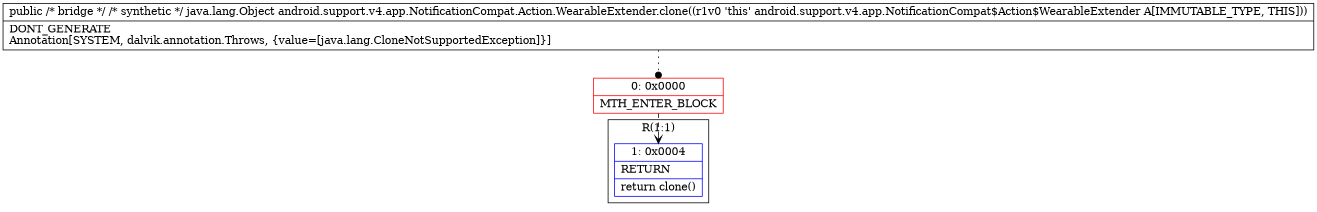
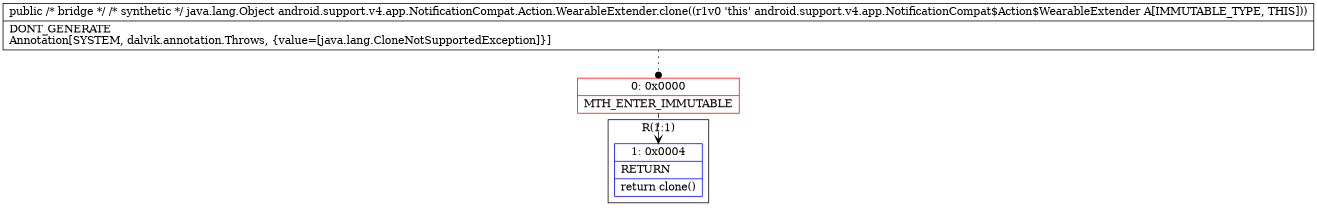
node "0: 0x0000": text "MTH_ENTER_BLOCK" -> "MTH_ENTER_IMMUTABLE"
